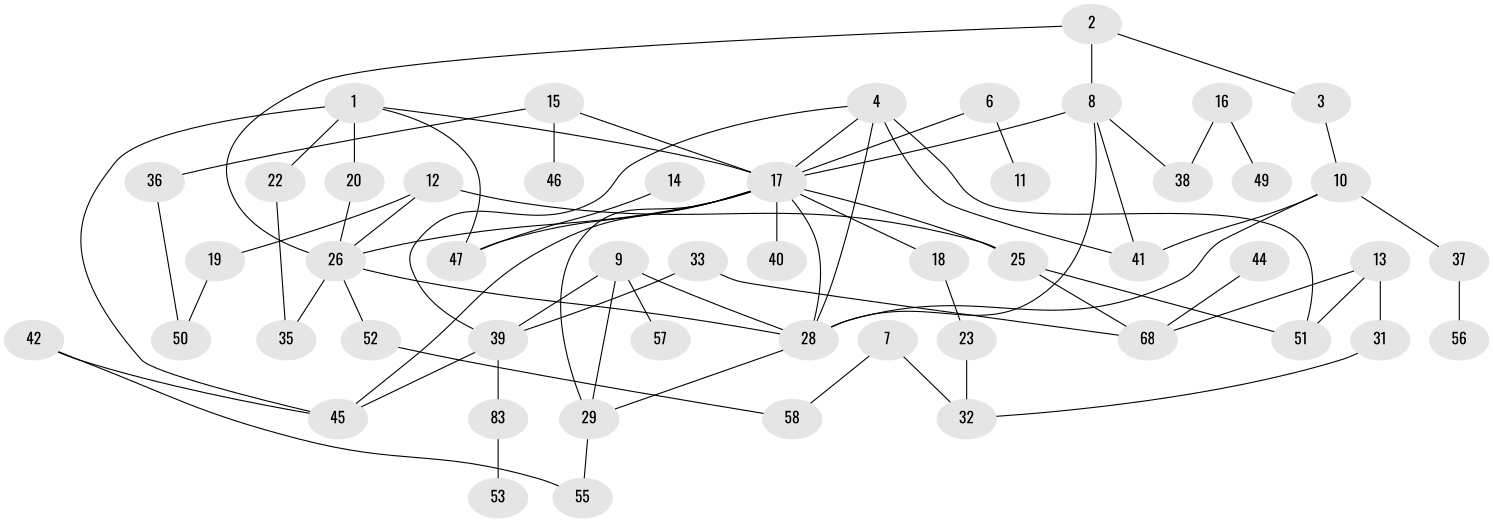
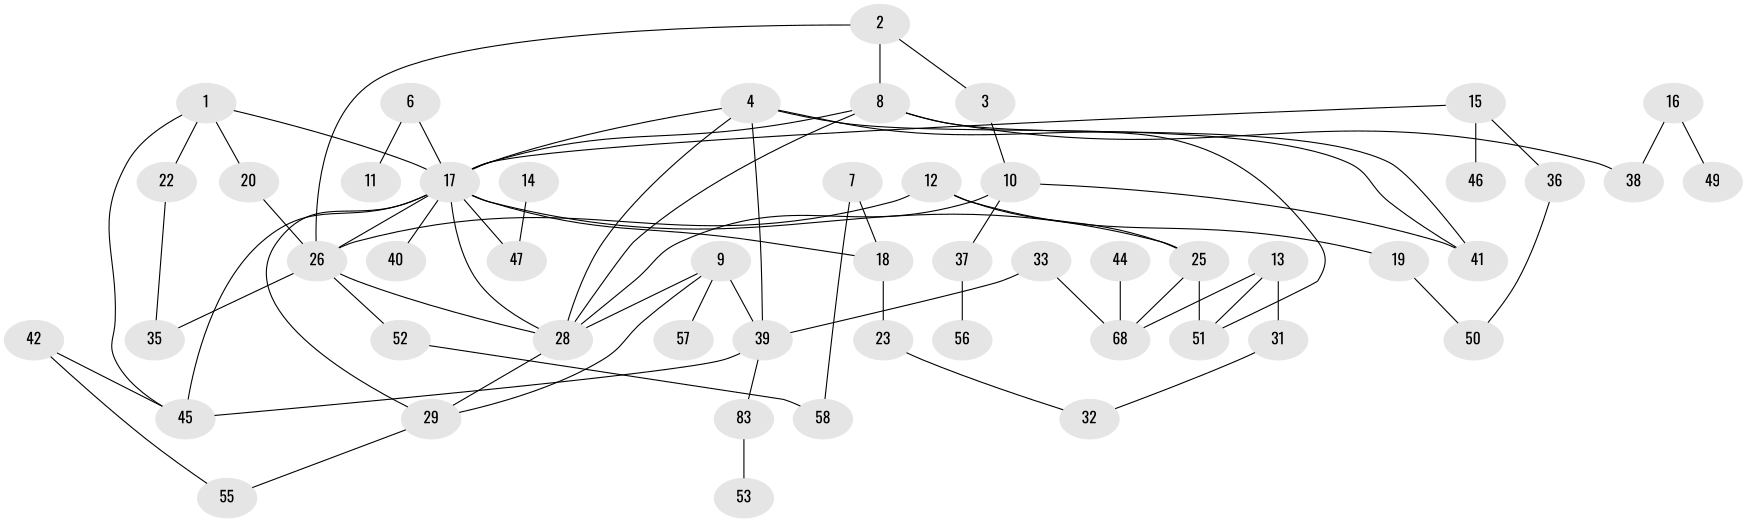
edge "1" -- "47": removed
edge "7" -- "32": now "7" -- "18"
